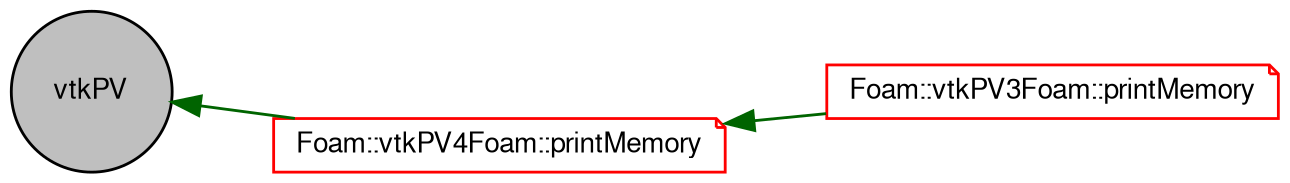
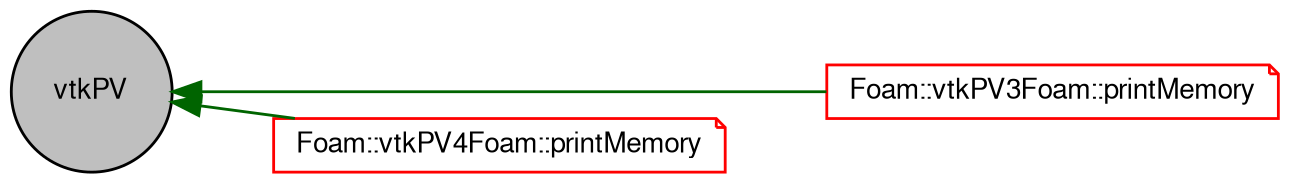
edge "Foam::vtkPV3Foam::printMemory" -> "Foam::vtkPV4Foam::printMemory": now "Foam::vtkPV3Foam::printMemory" -> "vtkPV"
